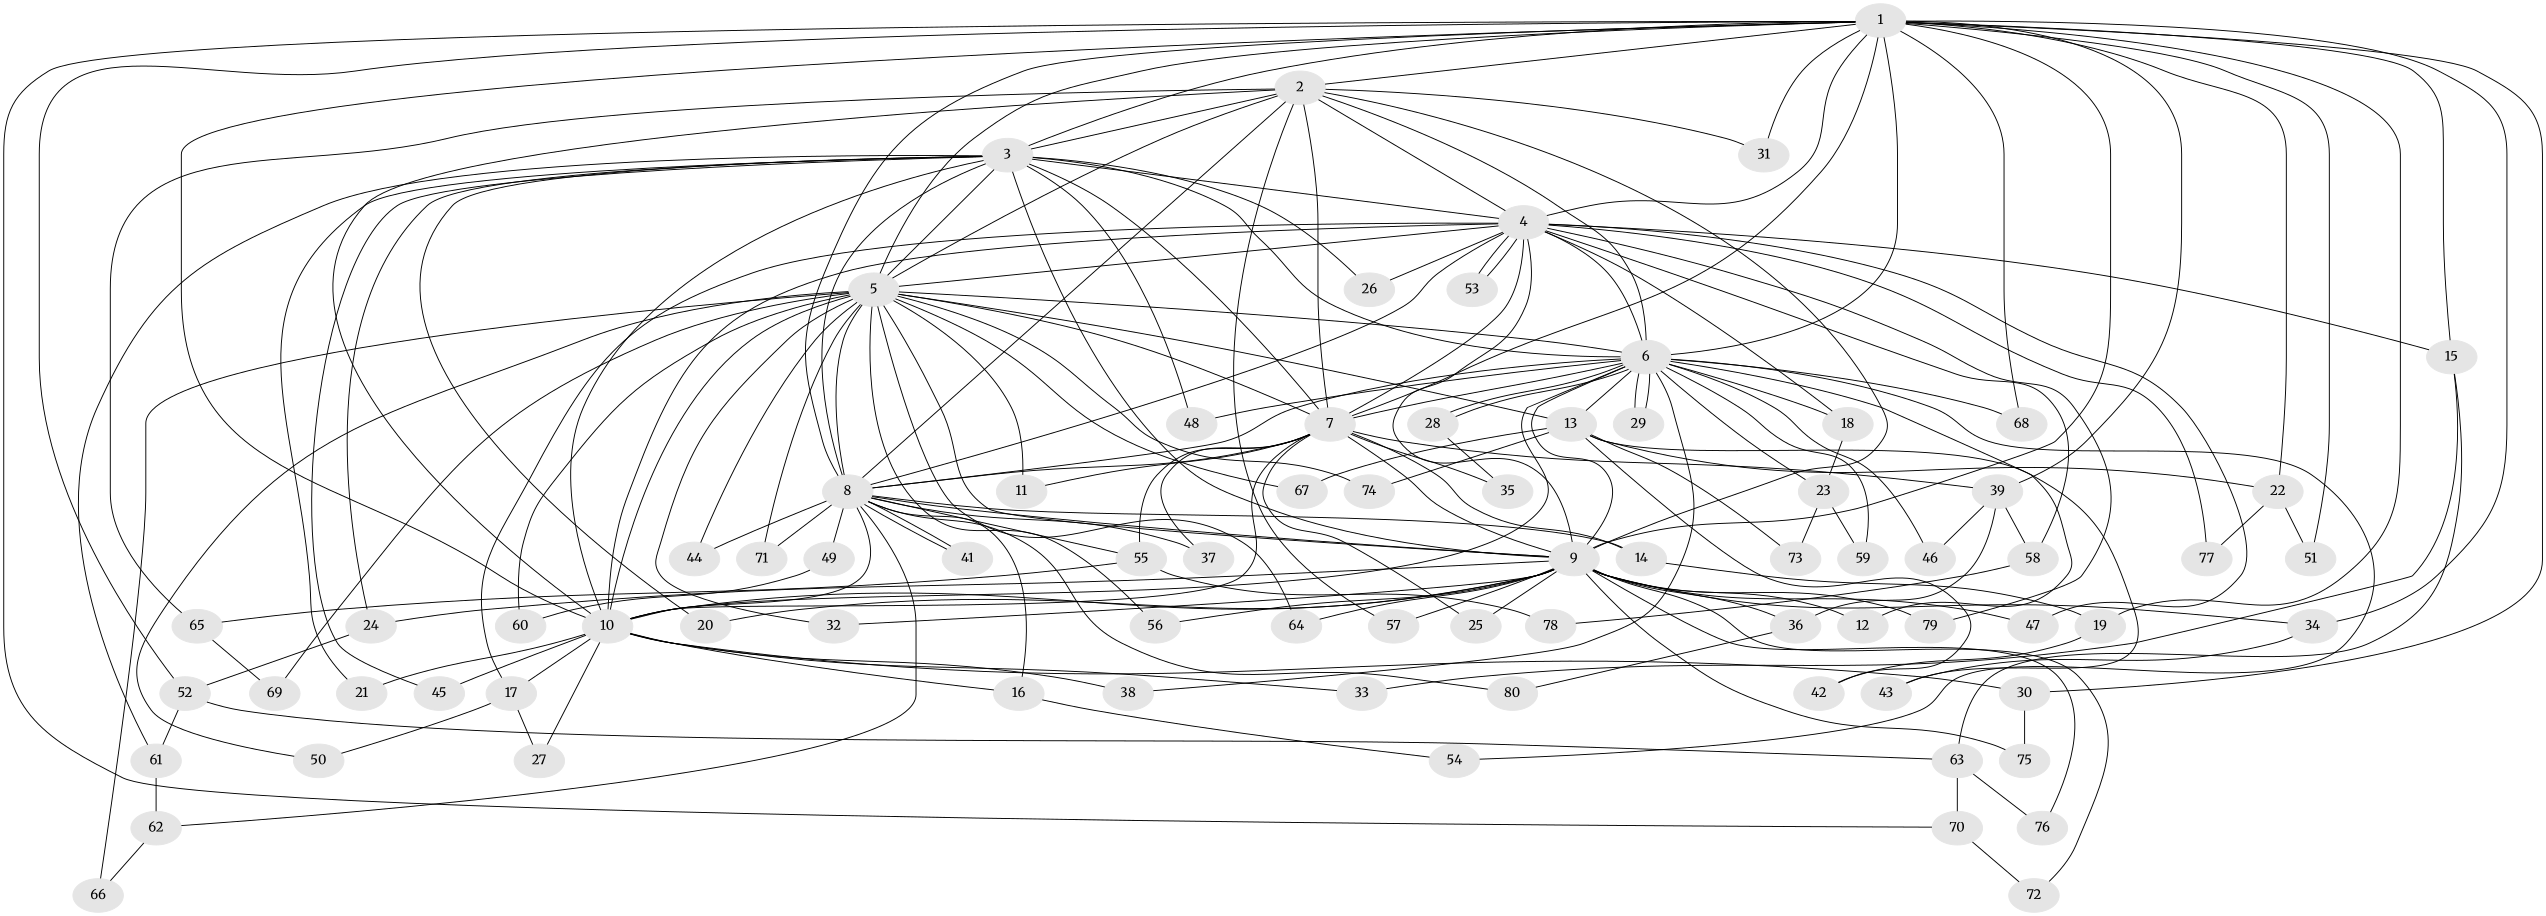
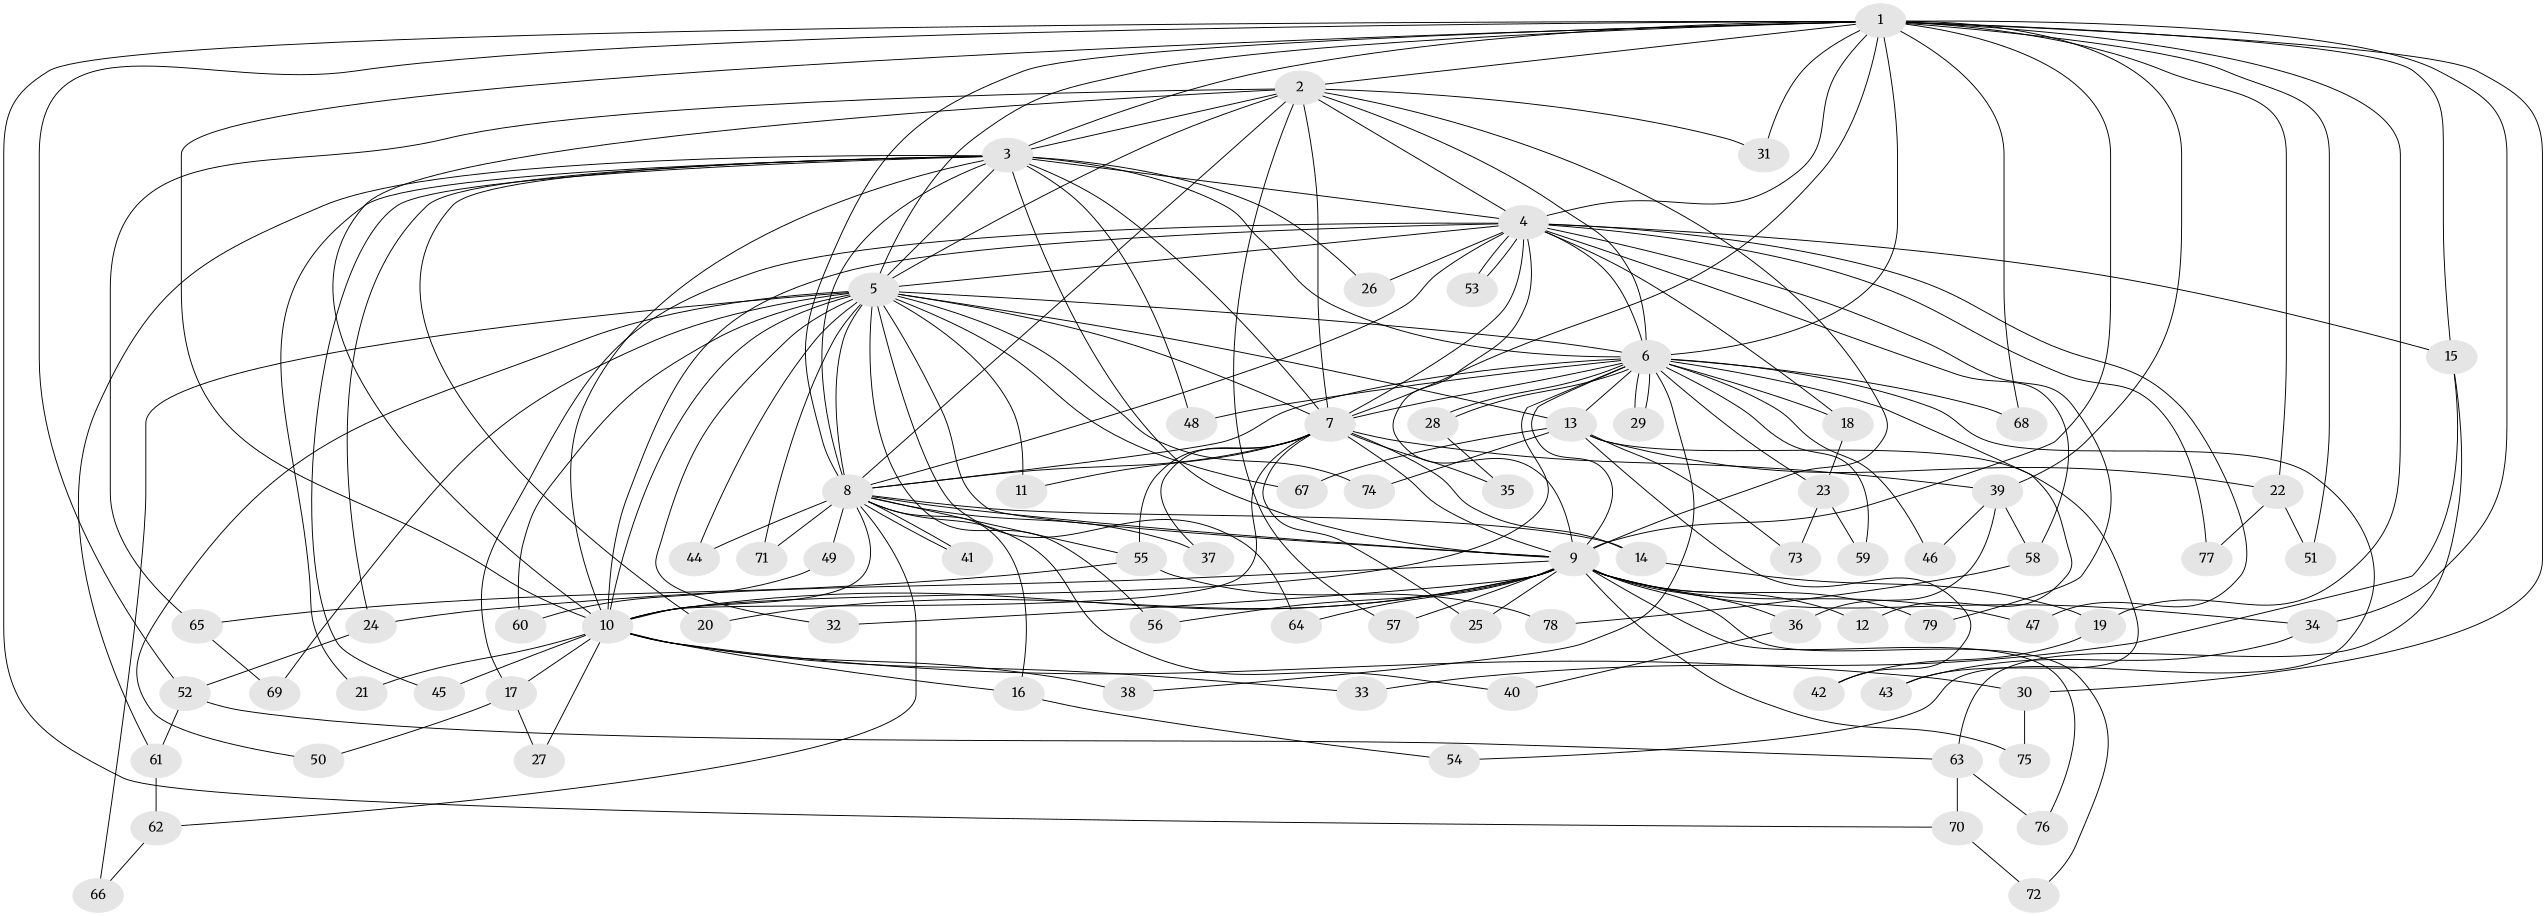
node "80": label "80" -> "40"
